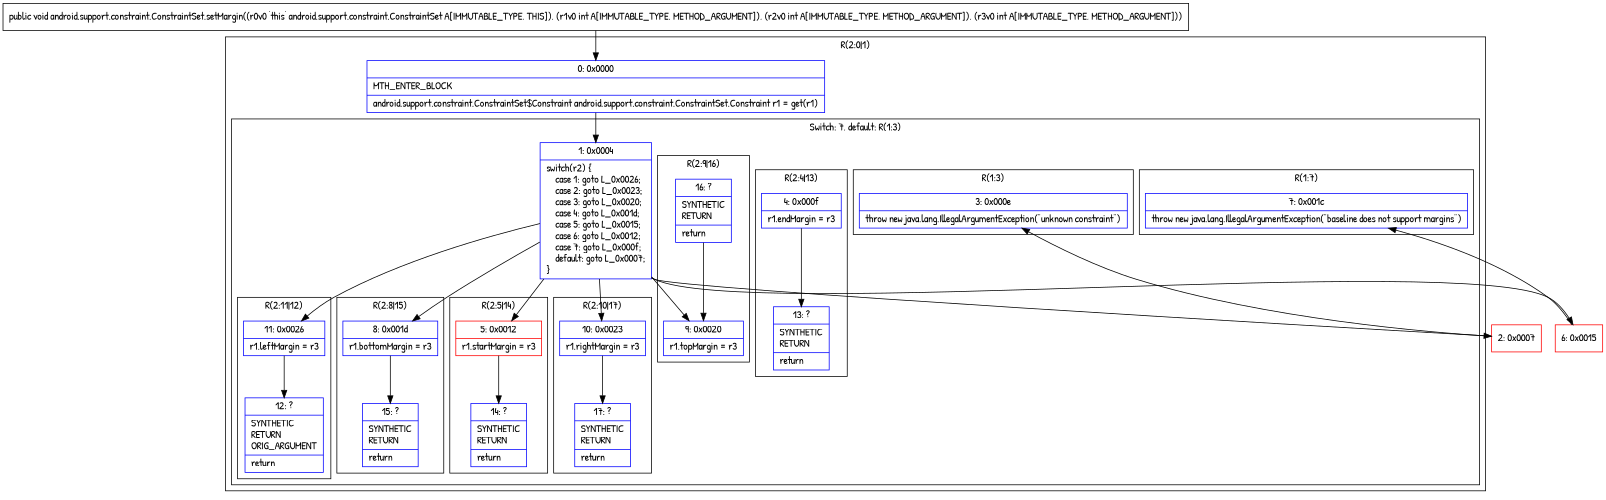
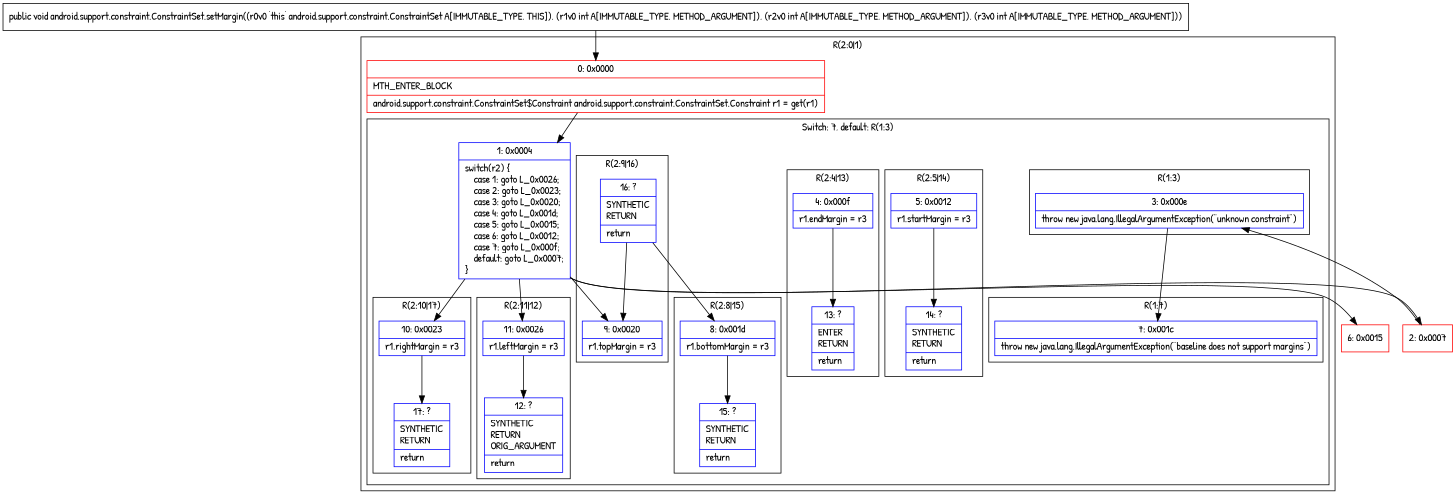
node "0: 0x0000": color blue -> red
edge "6: 0x0015" -> "7: 0x001c": now "3: 0x000e" -> "7: 0x001c"
edge "1: 0x0004" -> "8: 0x001d": now "16: ?" -> "8: 0x001d"
edge "1: 0x0004" -> "5: 0x0012": removed
node "13: ?": text "SYNTHETIC" -> "ENTER"
node "5: 0x0012": color red -> blue
